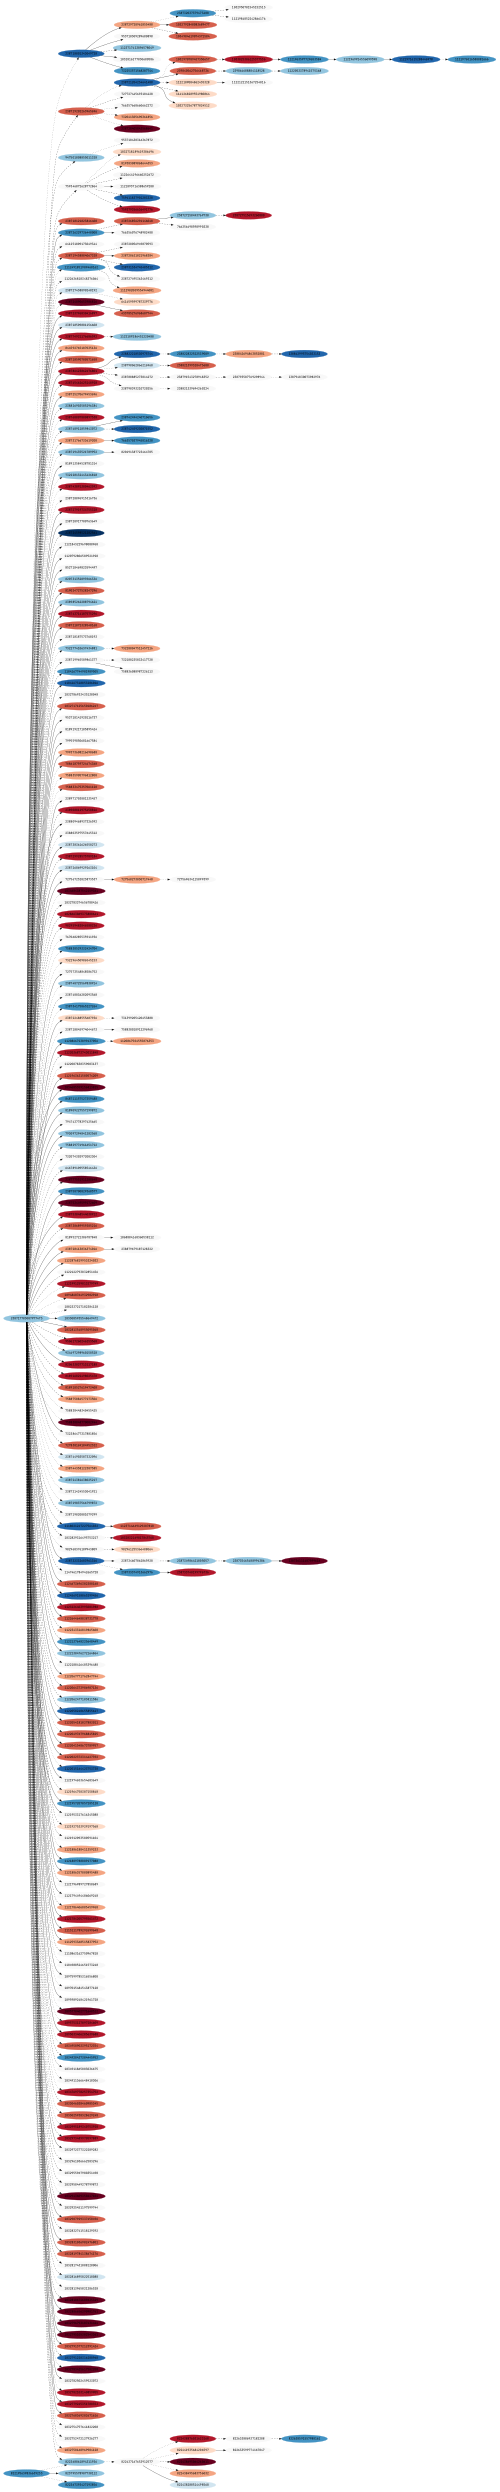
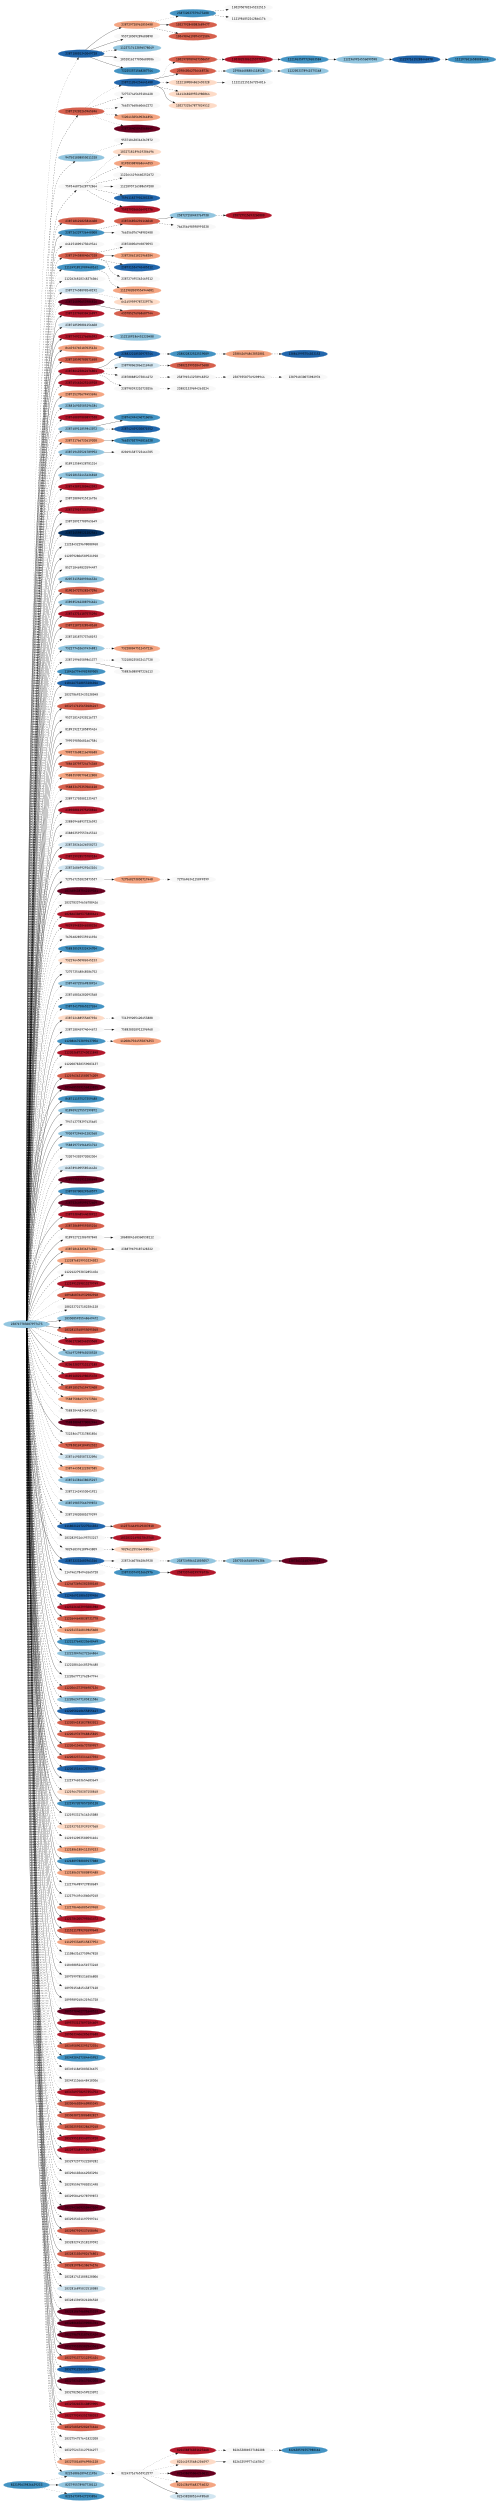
node "1122067771762847744": fillcolor #f4a582 -> #f8f8f8
node "1033030723886882817": added
